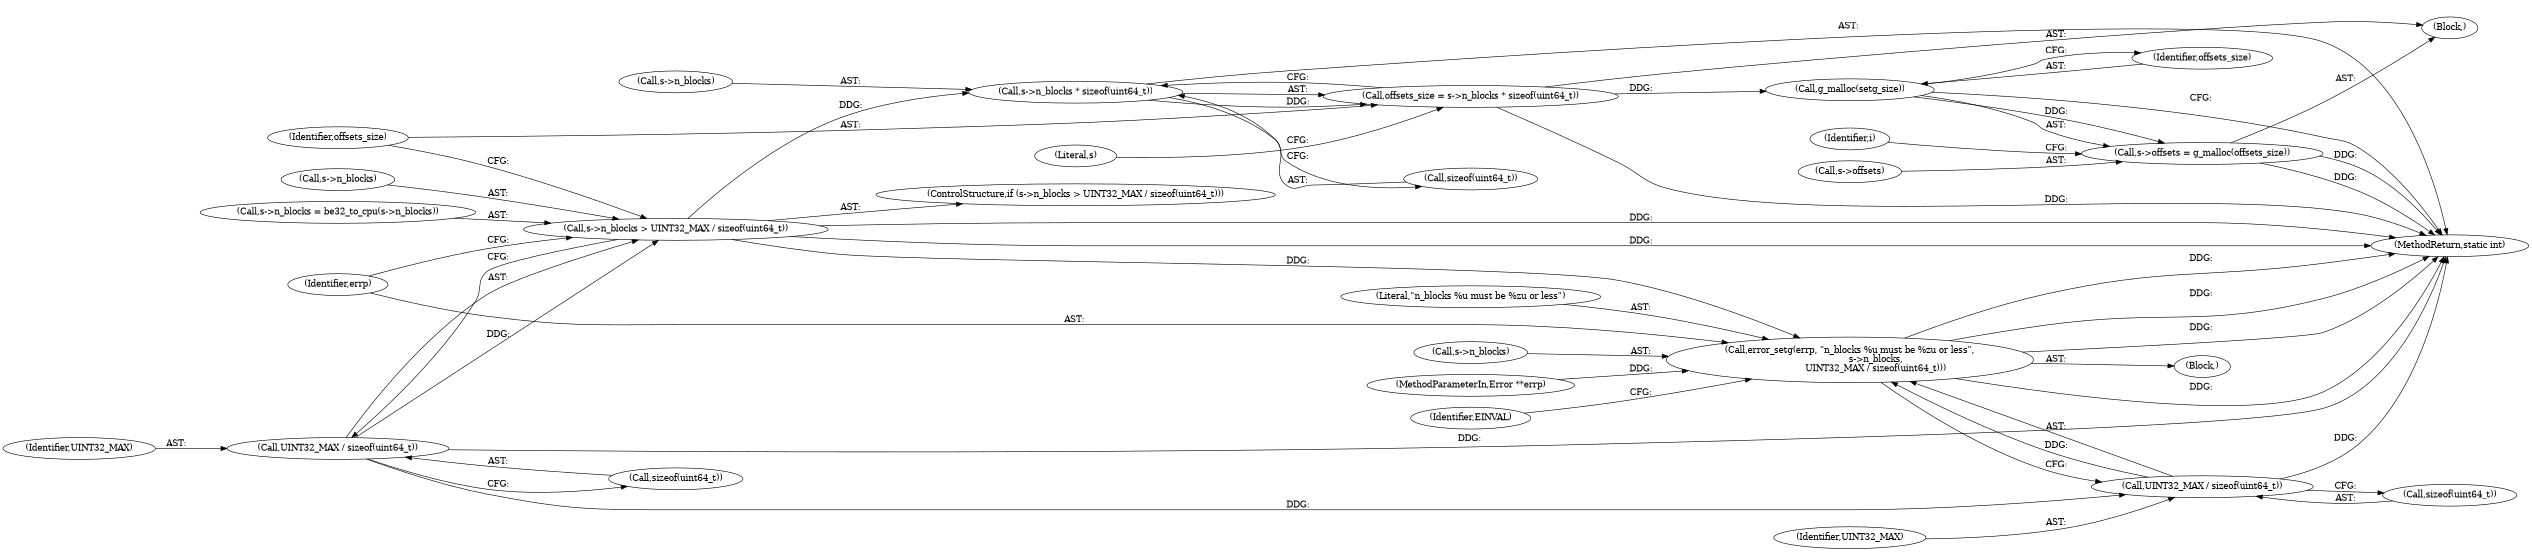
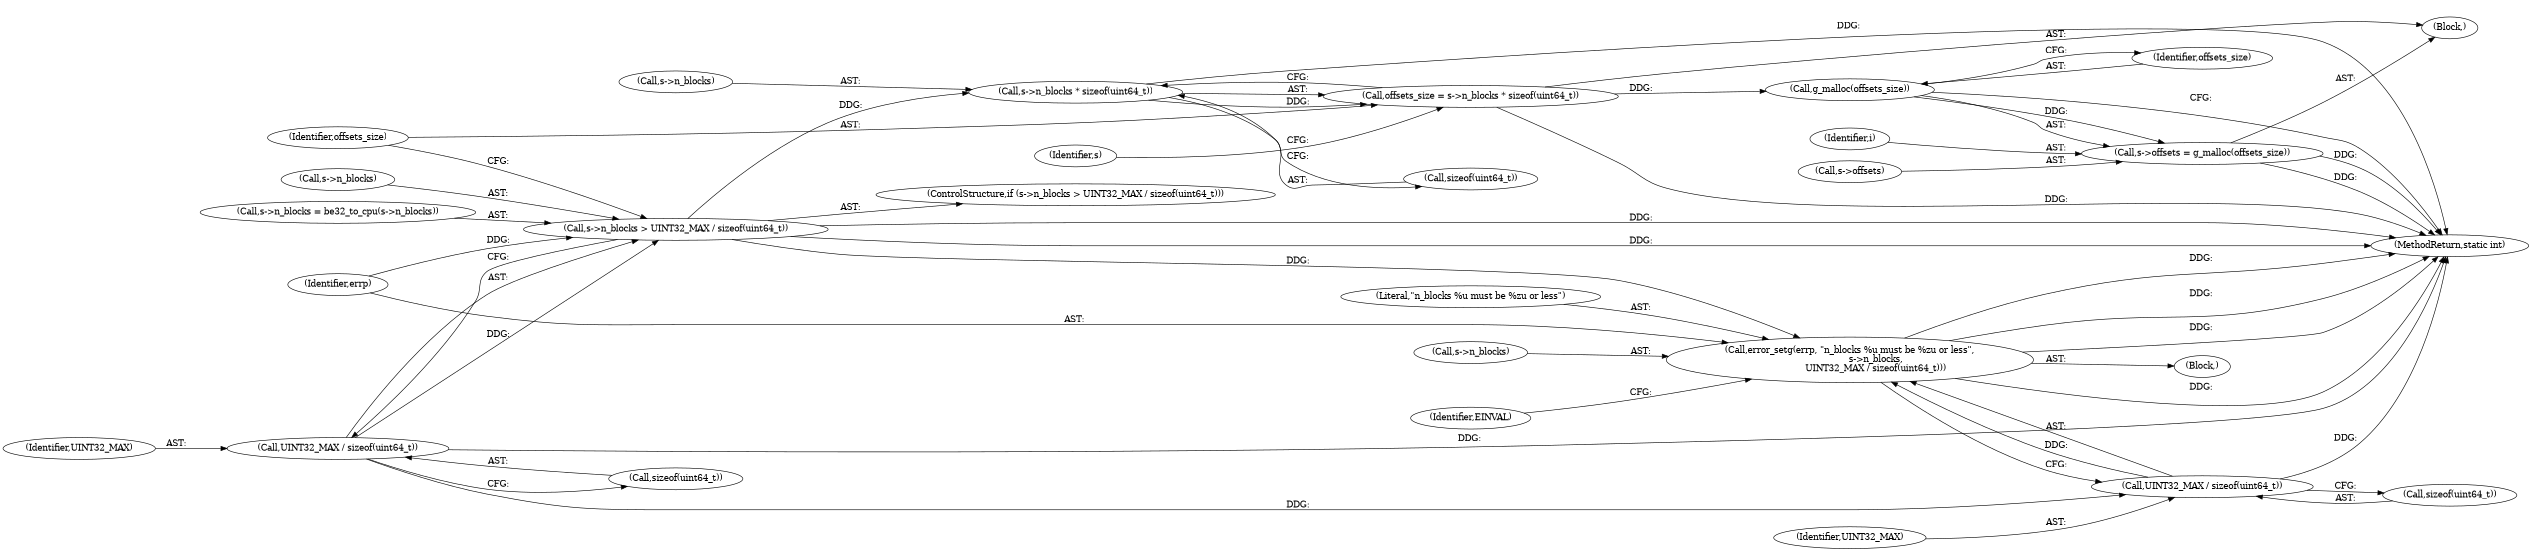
edge "(Call,s->n_blocks * sizeof(uint64_t))" -> "(MethodReturn,static int)": label "AST: " -> "DDG: "
node "(Call,g_malloc(setg_size))": label "(Call,g_malloc(setg_size))" -> "(Call,g_malloc(offsets_size))"
edge "(Identifier,i)" -> "(Call,s->offsets = g_malloc(offsets_size))": label "CFG: " -> "AST: "
node "(Literal,s)": label "(Literal,s)" -> "(Identifier,s)"
edge "(Identifier,errp)" -> "(Call,s->n_blocks > UINT32_MAX / sizeof(uint64_t))": label "CFG: " -> "DDG: "
node "(MethodParameterIn,Error **errp)": removed
